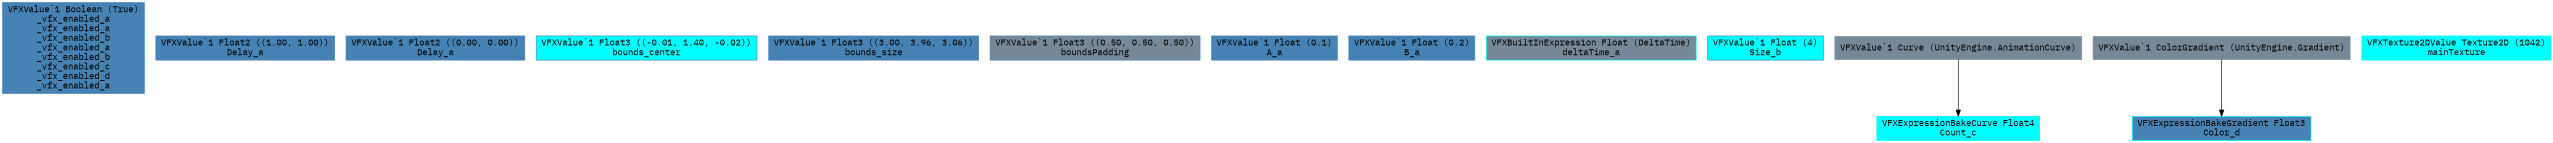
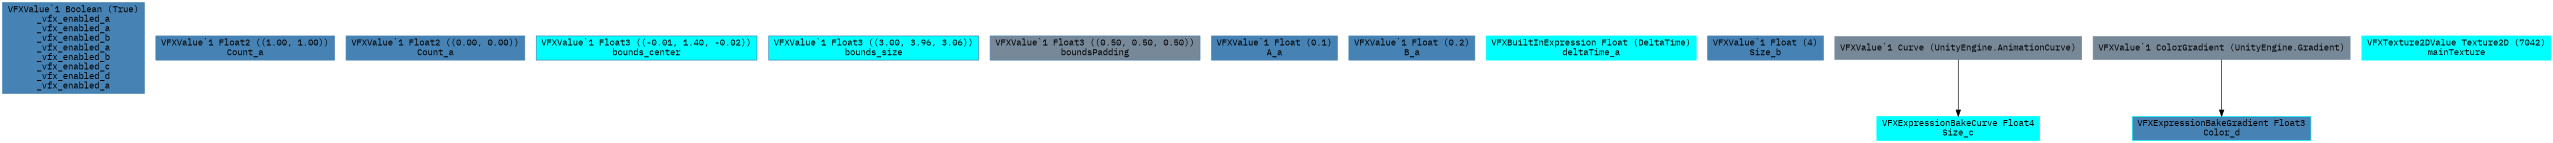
node "VFXValue`1 Float2 ((1.00, 1.00)) Delay_a": label "VFXValue`1 Float2 ((1.00, 1.00)) Delay_a" -> "VFXValue`1 Float2 ((1.00, 1.00)) Count_a"
node "VFXValue`1 Float2 ((0.00, 0.00)) Delay_a": label "VFXValue`1 Float2 ((0.00, 0.00)) Delay_a" -> "VFXValue`1 Float2 ((0.00, 0.00)) Count_a"
node "VFXValue`1 Float3 ((3.00, 3.96, 3.06)) bounds_size": fillcolor steelblue -> cyan
node "VFXBuiltInExpression Float (DeltaTime) deltaTime_a": fillcolor lightslategray -> cyan
node "VFXValue`1 Float (4) Size_b": fillcolor cyan -> steelblue
node "VFXTexture2DValue Texture2D (1042) mainTexture": label "VFXTexture2DValue Texture2D (1042) mainTexture" -> "VFXTexture2DValue Texture2D (7042) mainTexture"
node "VFXExpressionBakeCurve Float4 Count_c": label "VFXExpressionBakeCurve Float4 Count_c" -> "VFXExpressionBakeCurve Float4 Size_c"
